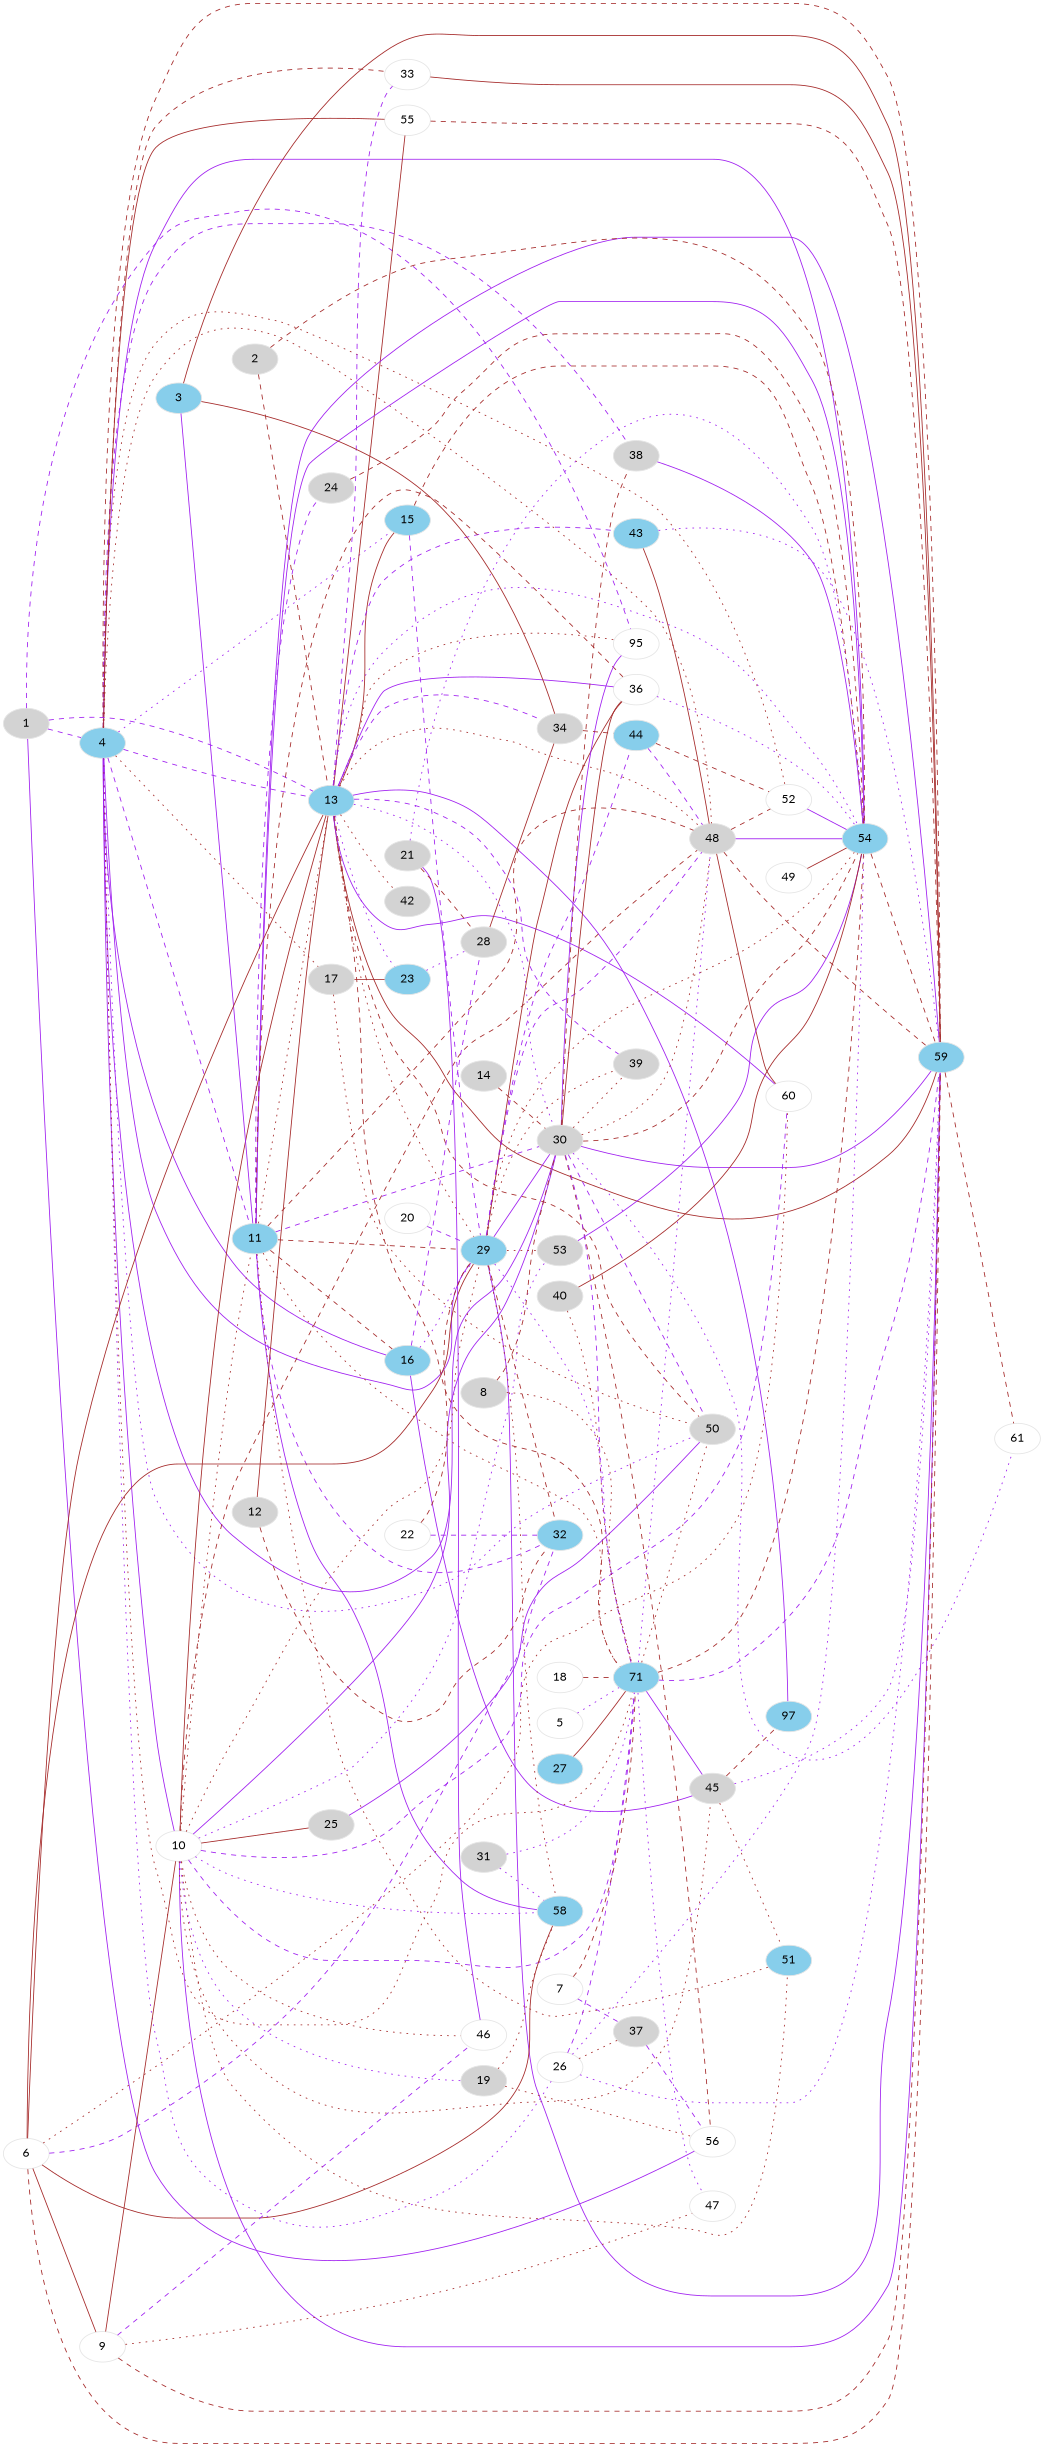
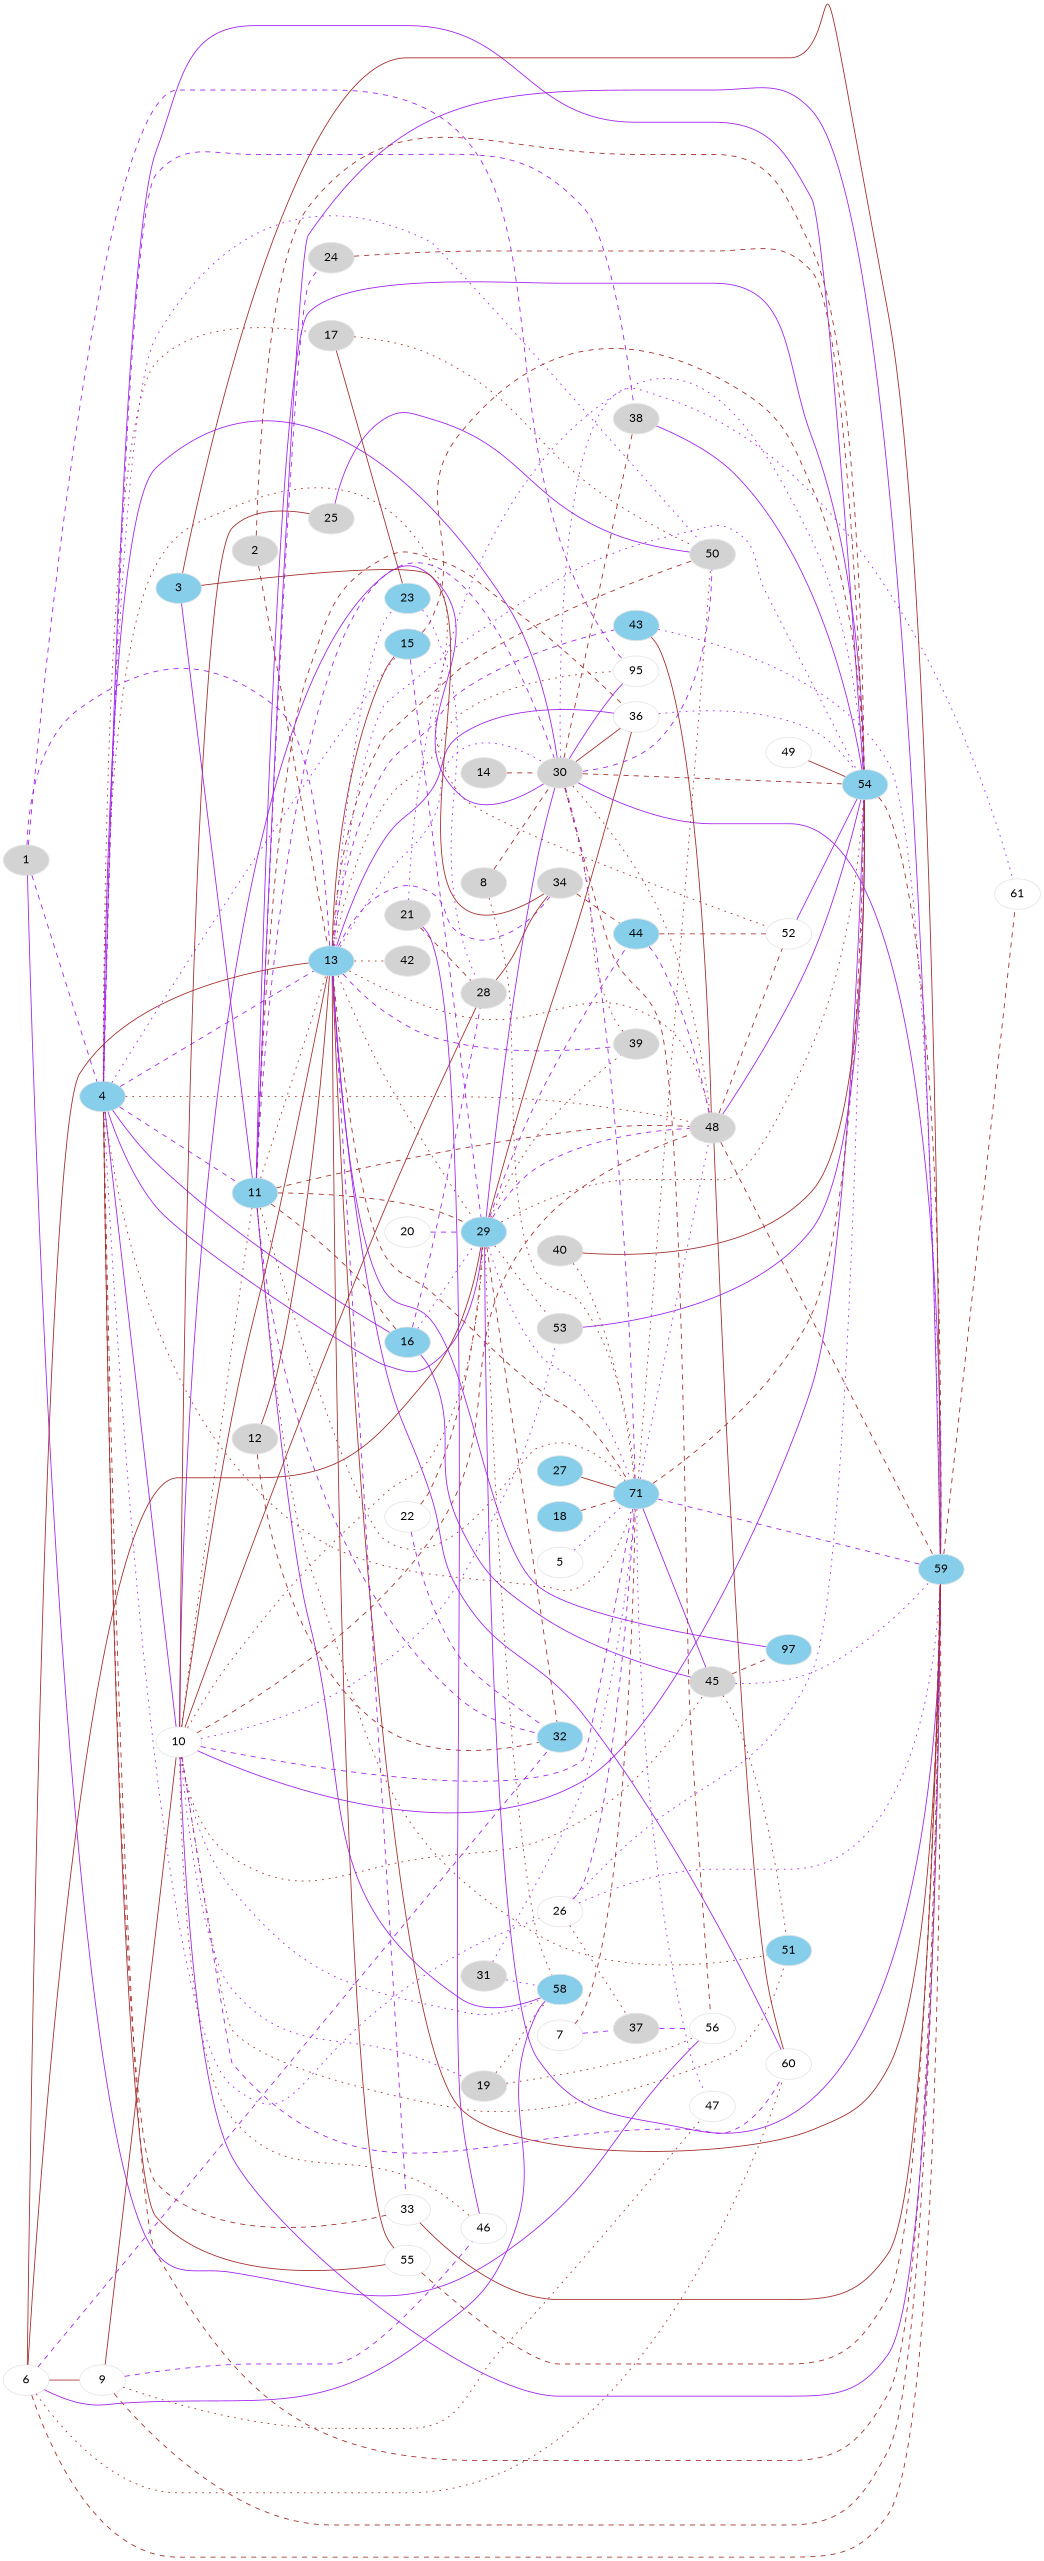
edge "28" -- "10": added
edge "54" -- "10": added
node "18": fillcolor white -> skyblue
edge "58" -- "6": color brown -> purple
